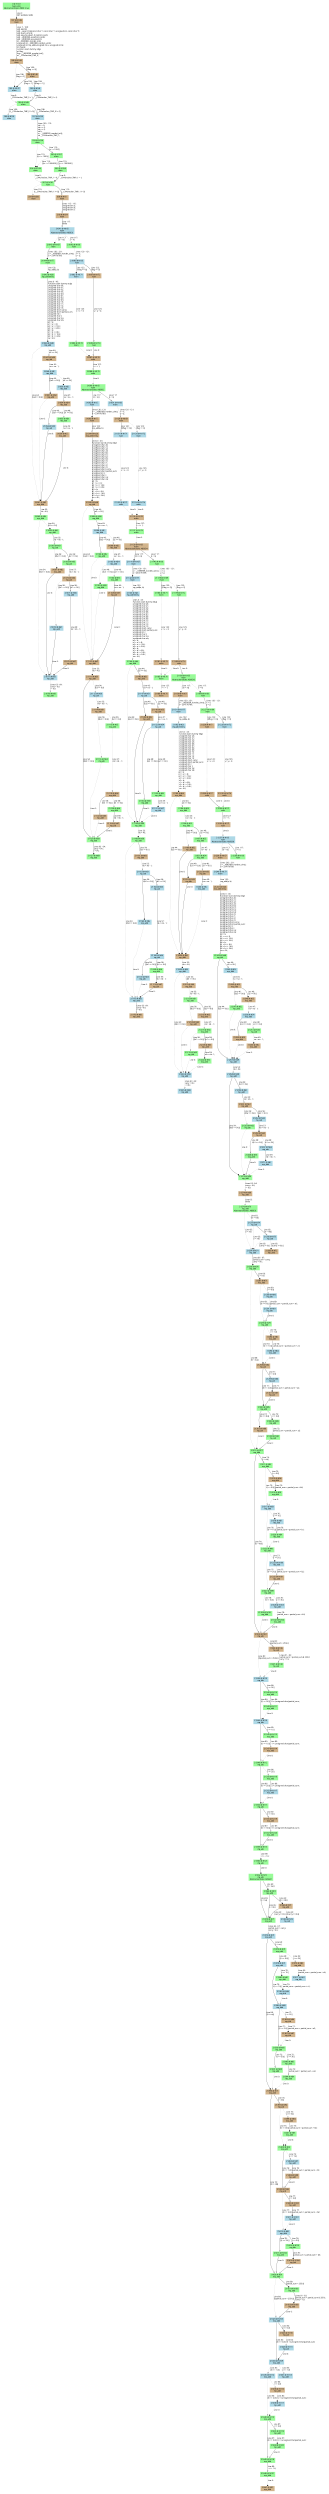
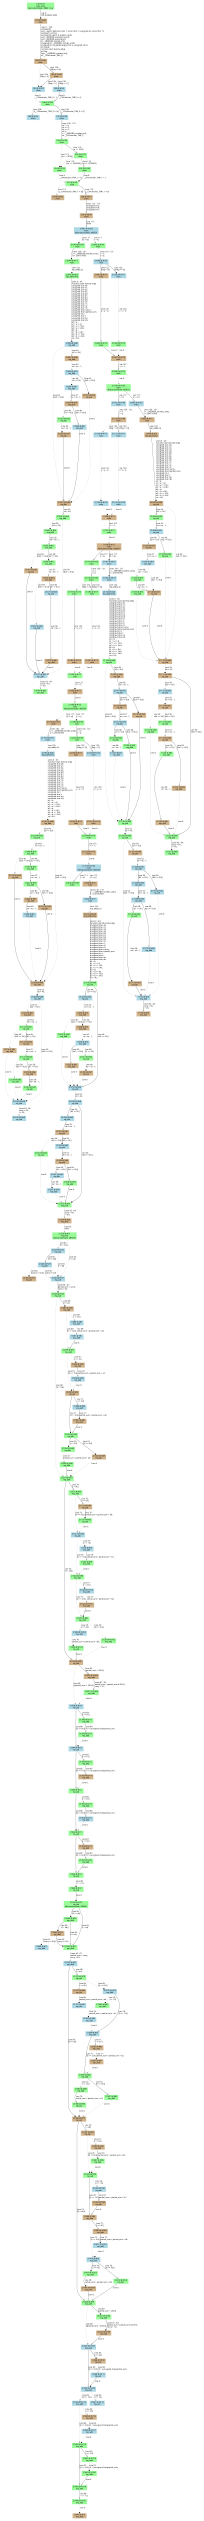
edge "21103 @ N54 mp_add" -> "21105 @ N55 mp_add": now "21103 @ N54 mp_add" -> "21108 @ N57 mp_add"
edge "21183 @ N174 main" -> "21188 @ N165 main AbstractionState: ABS636": now "21186 @ N175 main" -> "21188 @ N165 main AbstractionState: ABS636"
